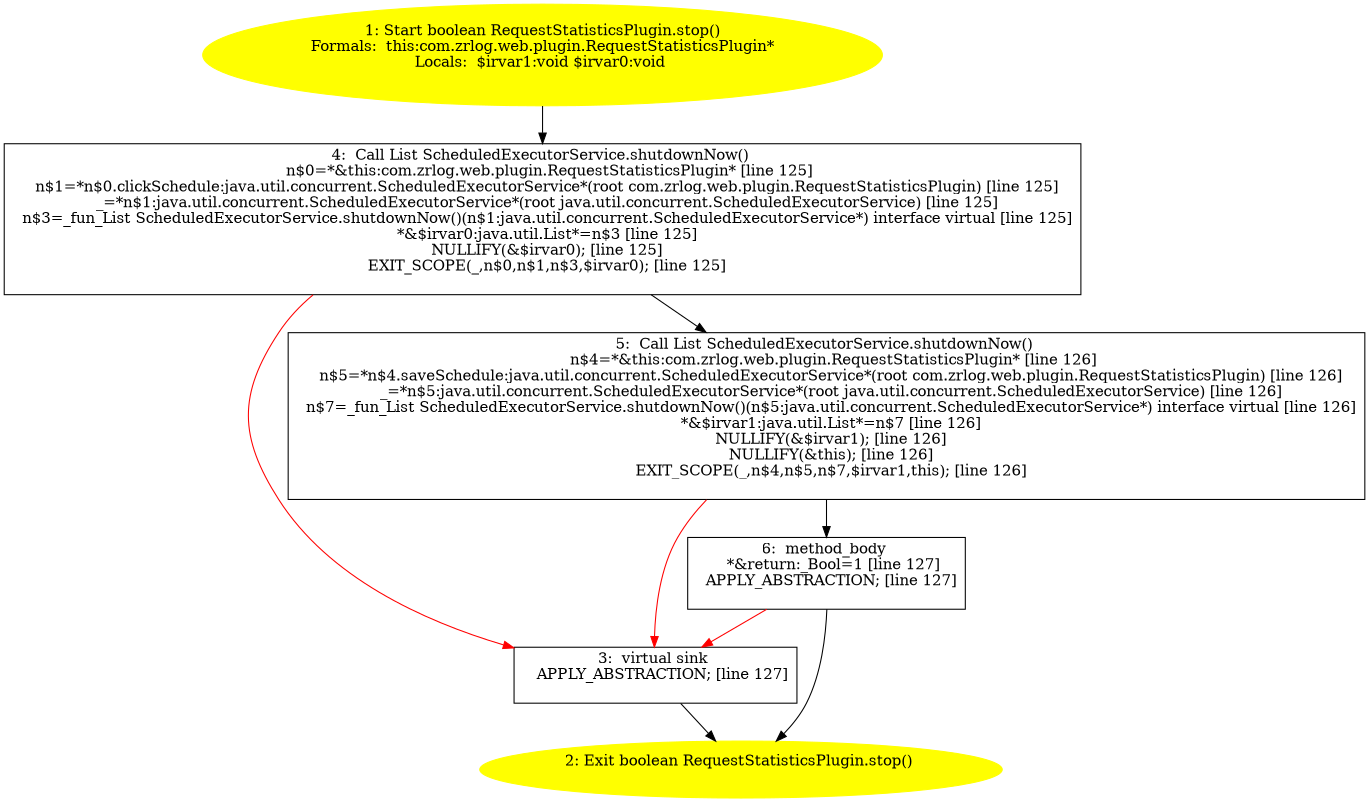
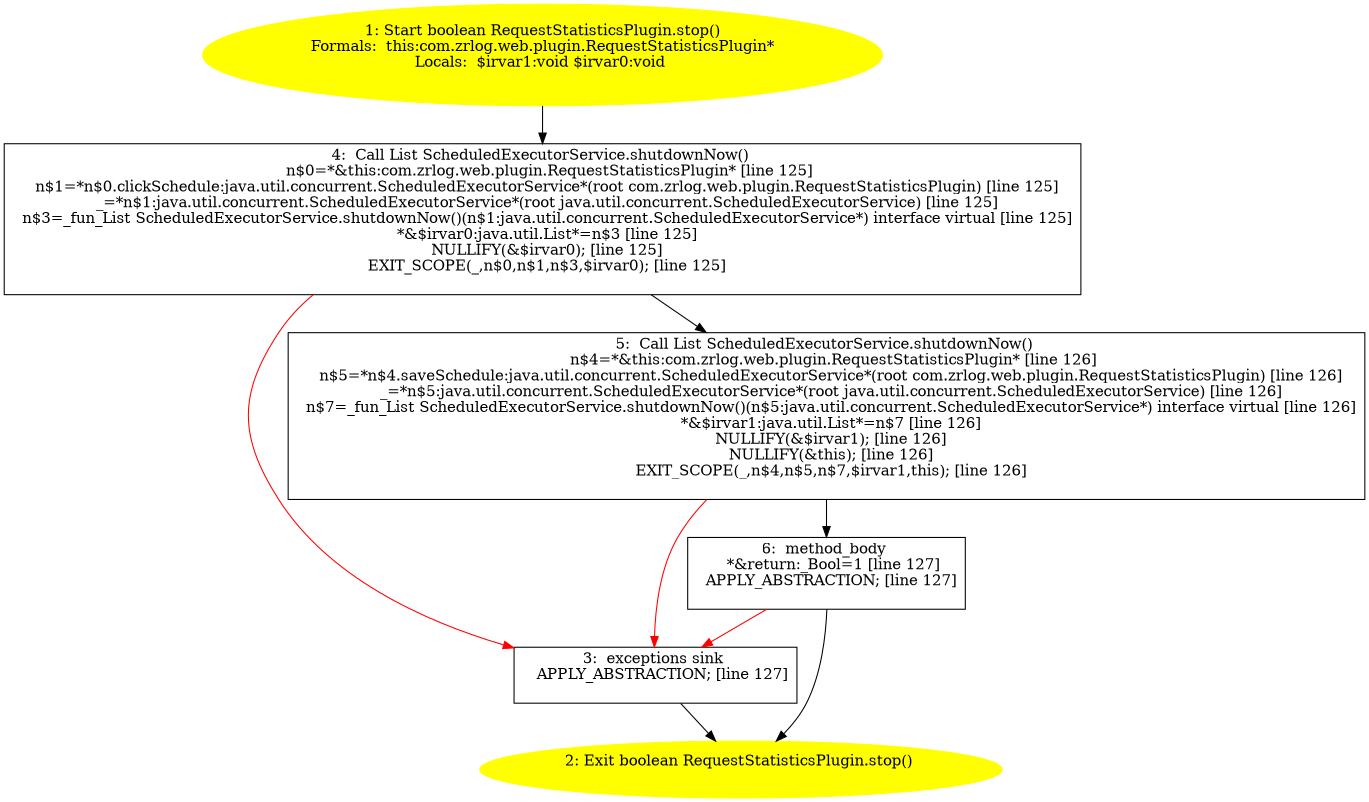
node "3:  virtual sink APPLY_ABSTRACTION; [line 127]": label "3:  virtual sink APPLY_ABSTRACTION; [line 127]" -> "3:  exceptions sink APPLY_ABSTRACTION; [line 127]"
